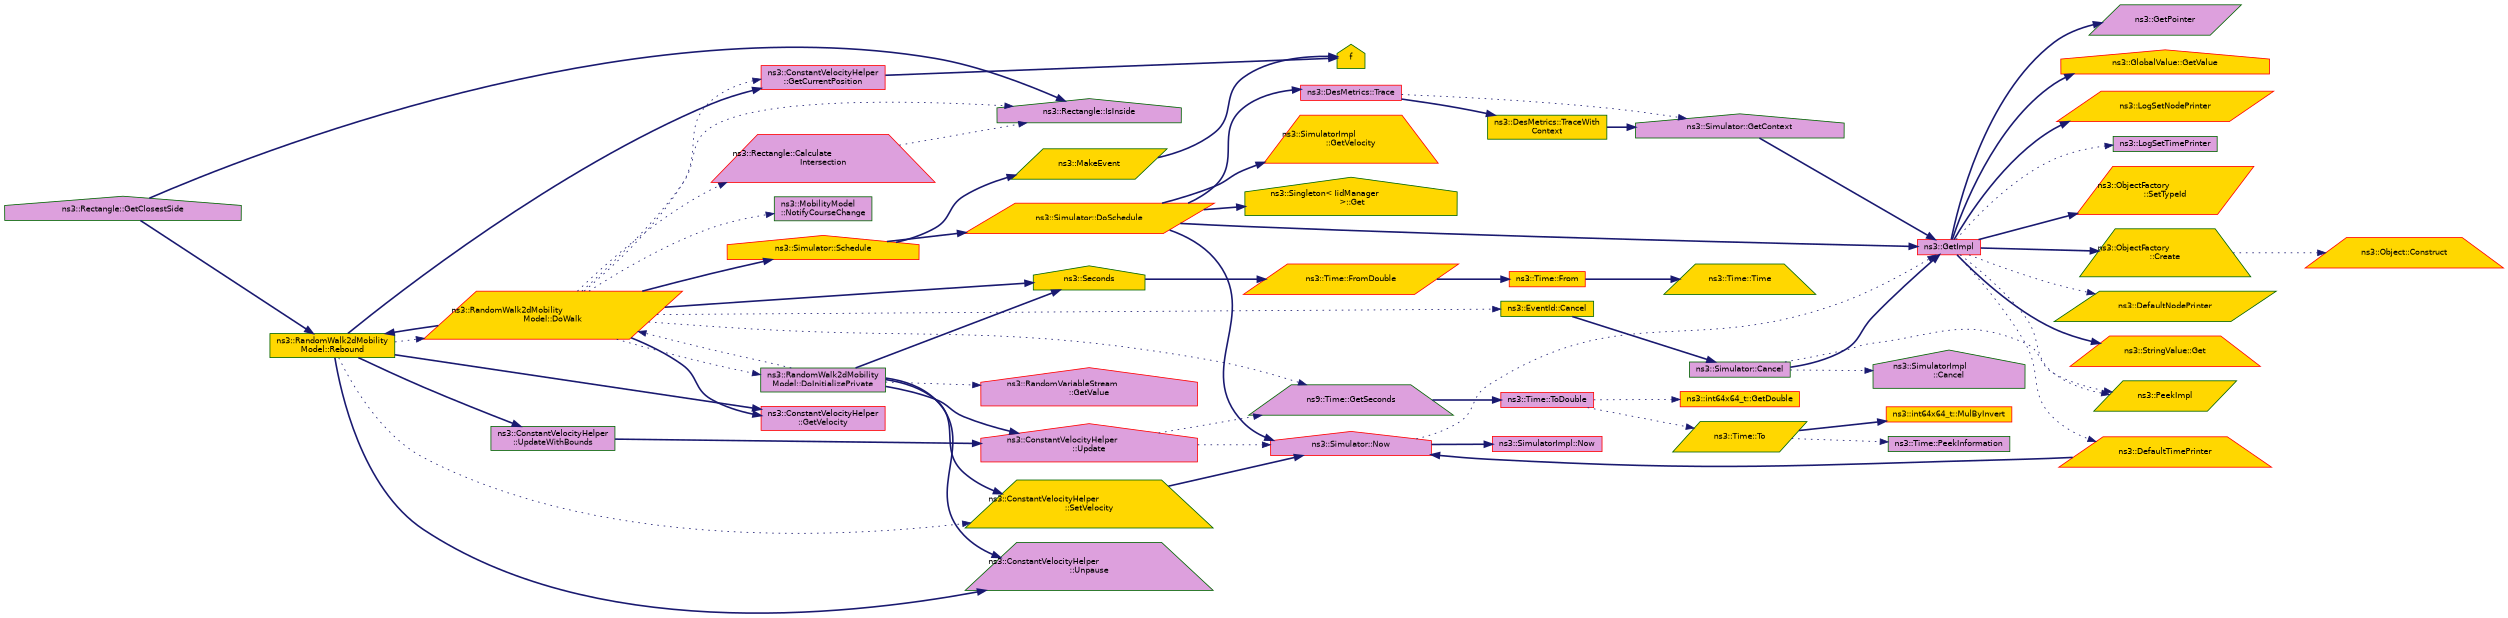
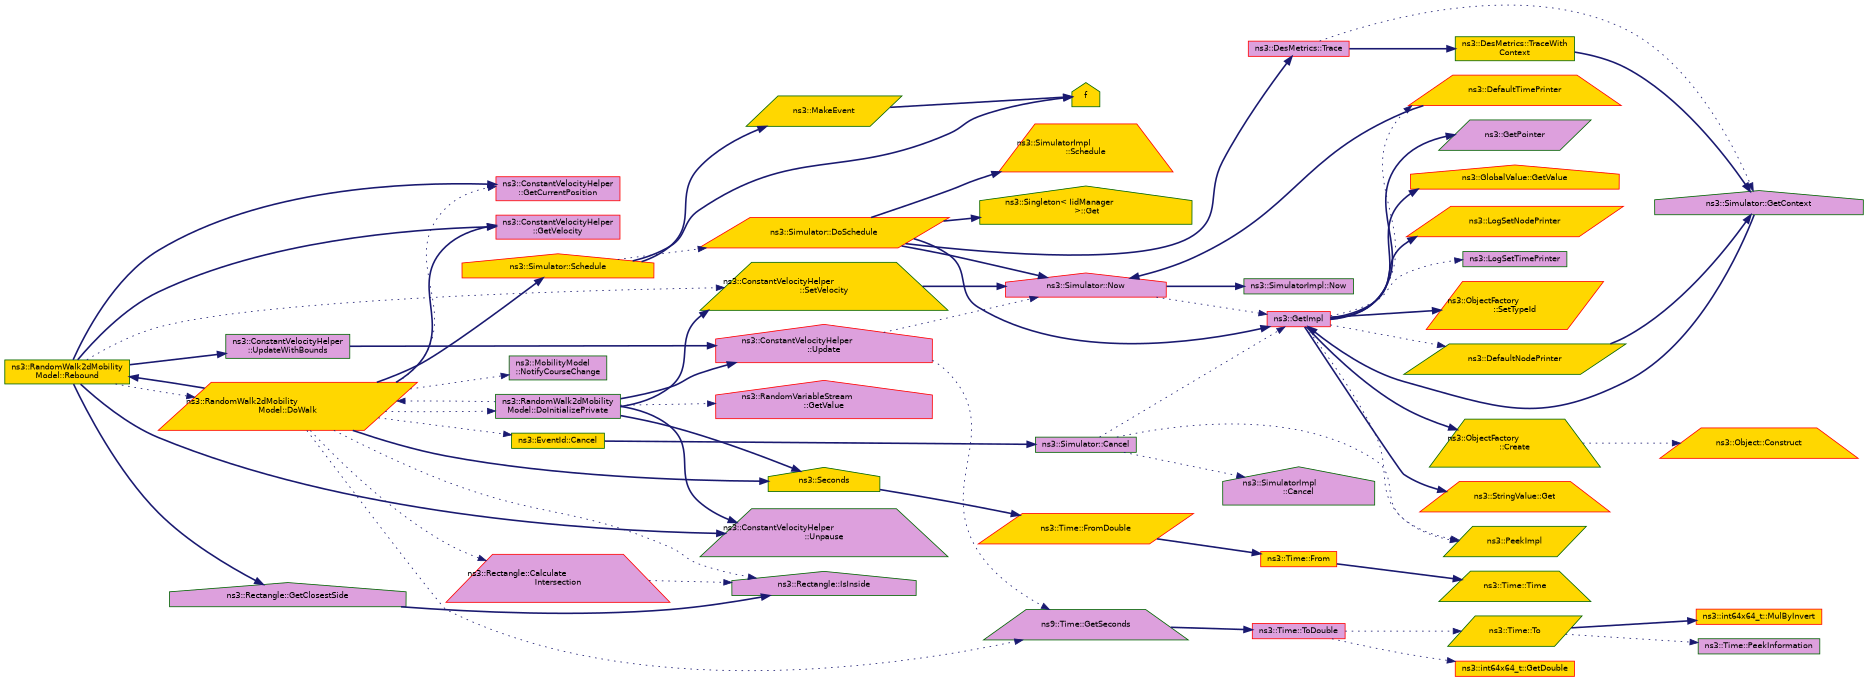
edge "ns3::ConstantVelocityHelper ::GetCurrentPosition" -> "f": now "ns3::Simulator::Schedule" -> "f"
node "ns3::SimulatorImpl ::GetVelocity": label "ns3::SimulatorImpl ::GetVelocity" -> "ns3::SimulatorImpl ::Schedule"
edge "ns3::Simulator::Schedule" -> "ns3::Simulator::DoSchedule": style bold -> dotted
edge "ns3::Rectangle::GetClosestSide" -> "ns3::RandomWalk2dMobility Model::Rebound": reversed
edge "ns3::DefaultNodePrinter" -> "ns3::Simulator::GetContext": added
edge "ns3::Simulator::Cancel" -> "ns3::GetImpl": style bold -> dotted
node "ns3::SimulatorImpl::Now": color red -> darkgreen
